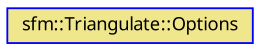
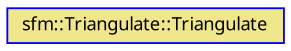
node "sfm::Triangulate::Options": label "sfm::Triangulate::Options" -> "sfm::Triangulate::Triangulate"
